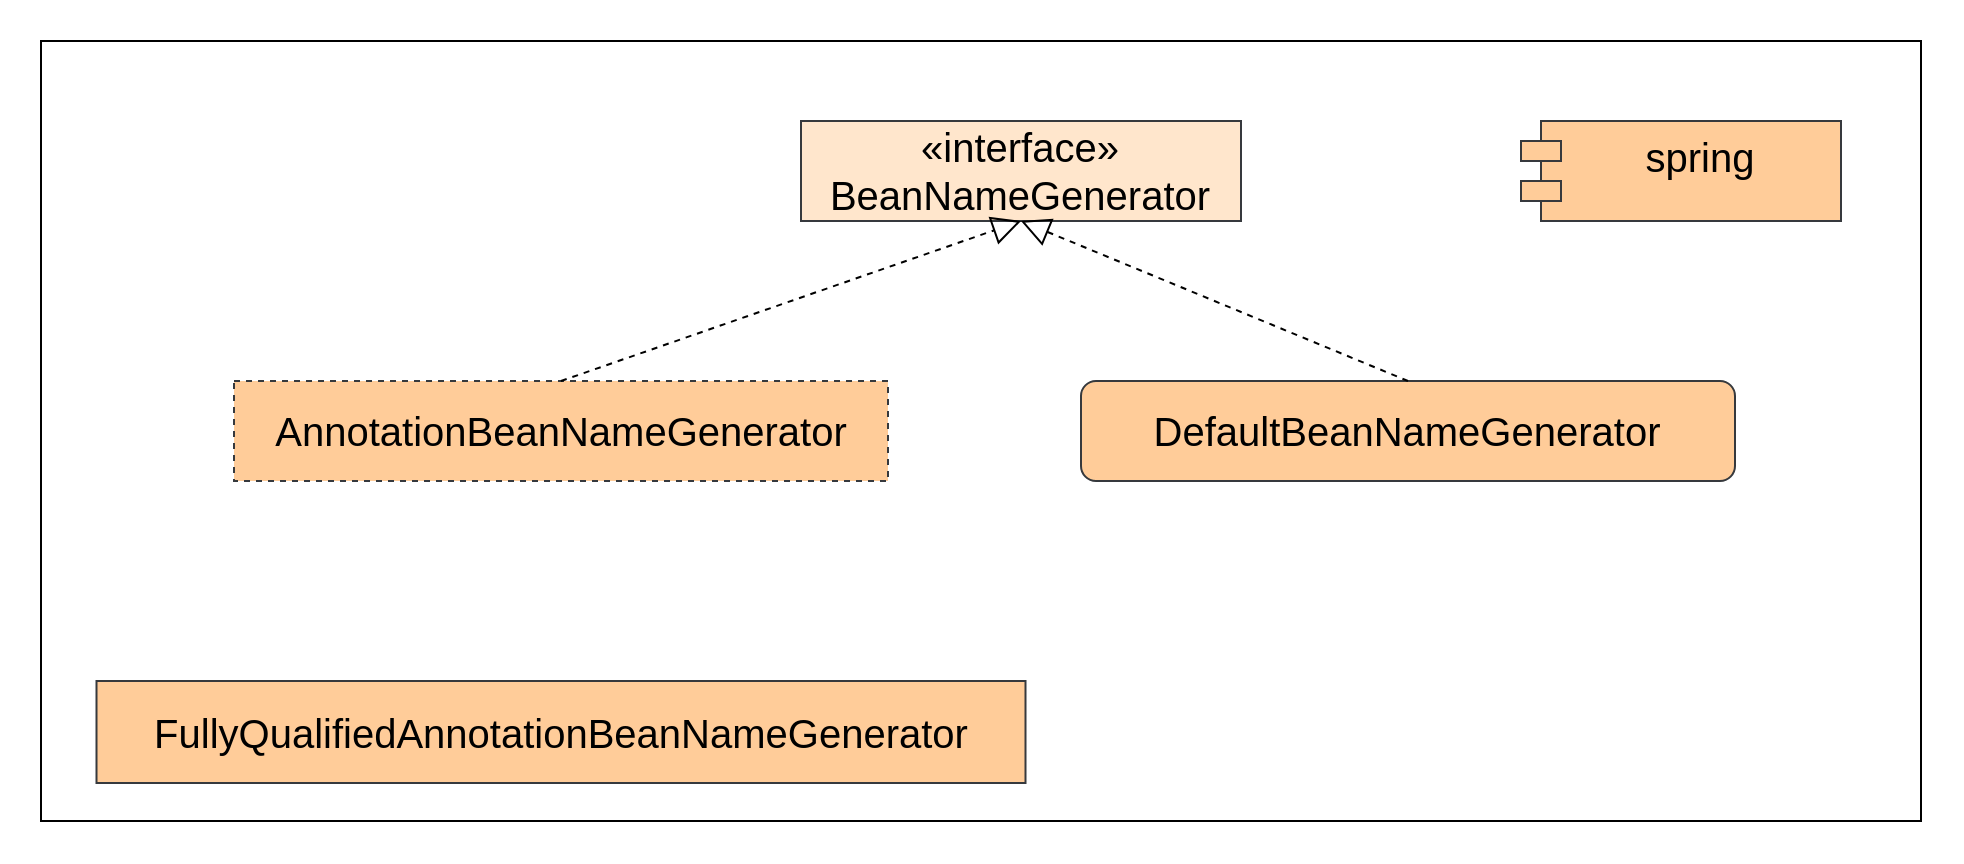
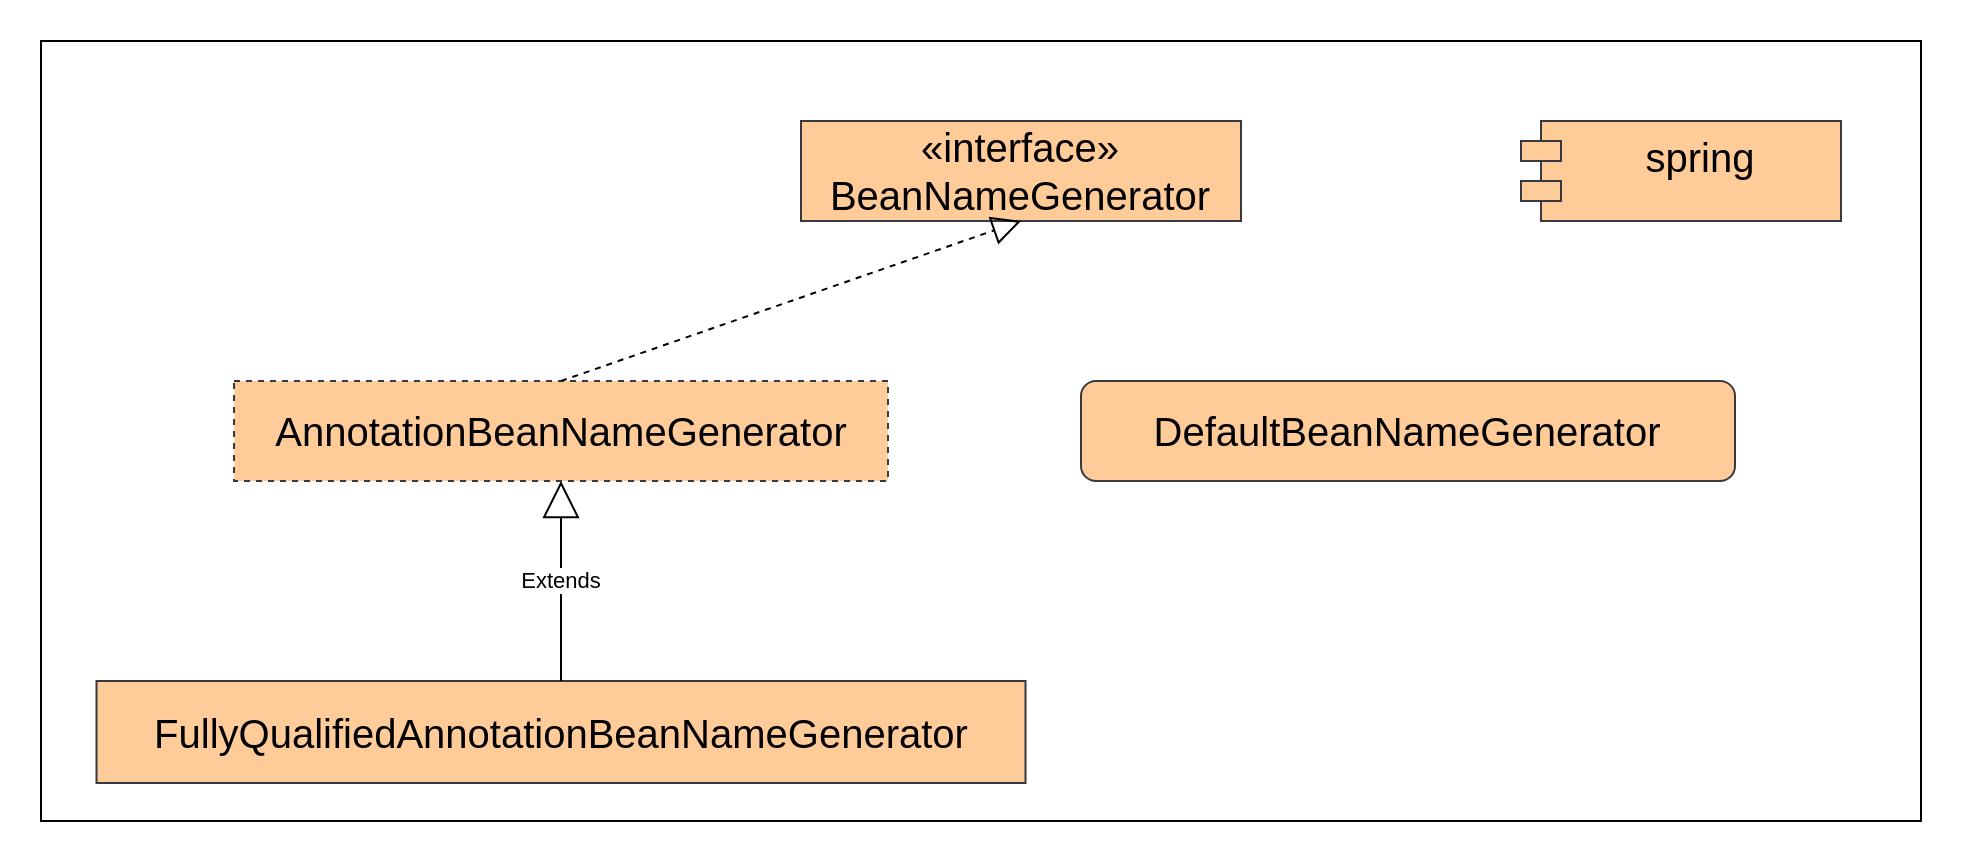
node "«interface» BeanNameGenerator": fillcolor #ffe6cc -> #ffcc99
edge "DefaultBeanNameGenerator" -> "«interface» BeanNameGenerator": removed
edge "FullyQualifiedAnnotationBeanNameGenerator" -> "AnnotationBeanNameGenerator": added, label "Extends"
